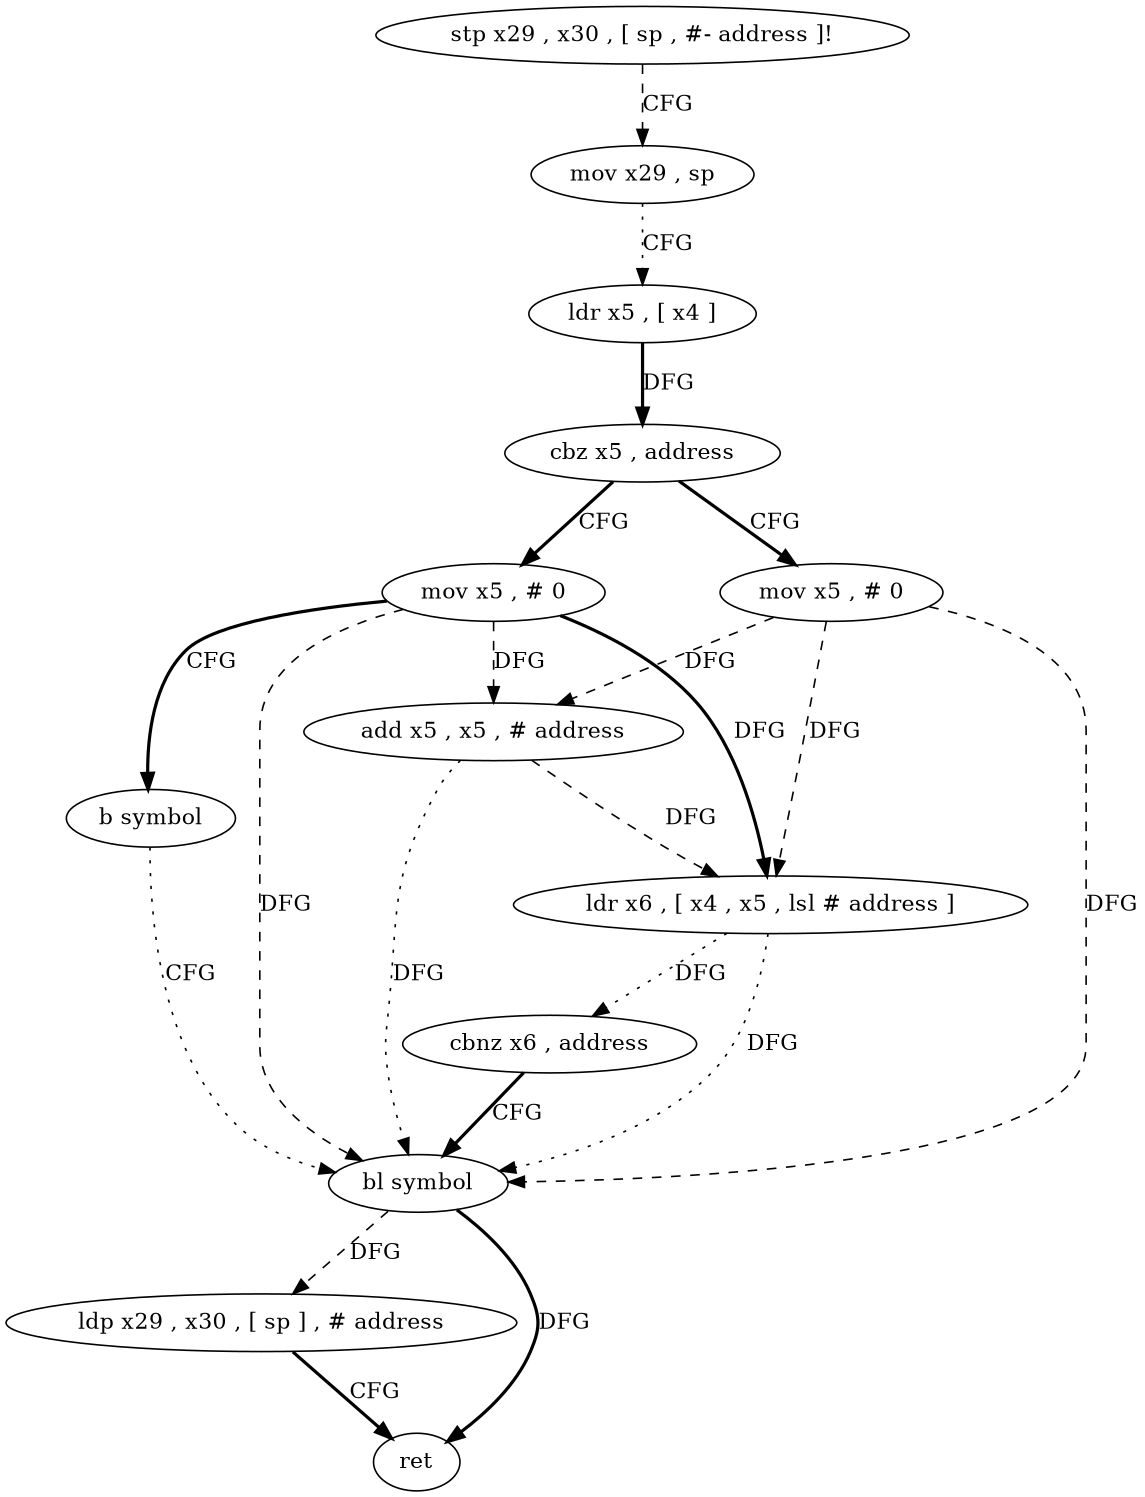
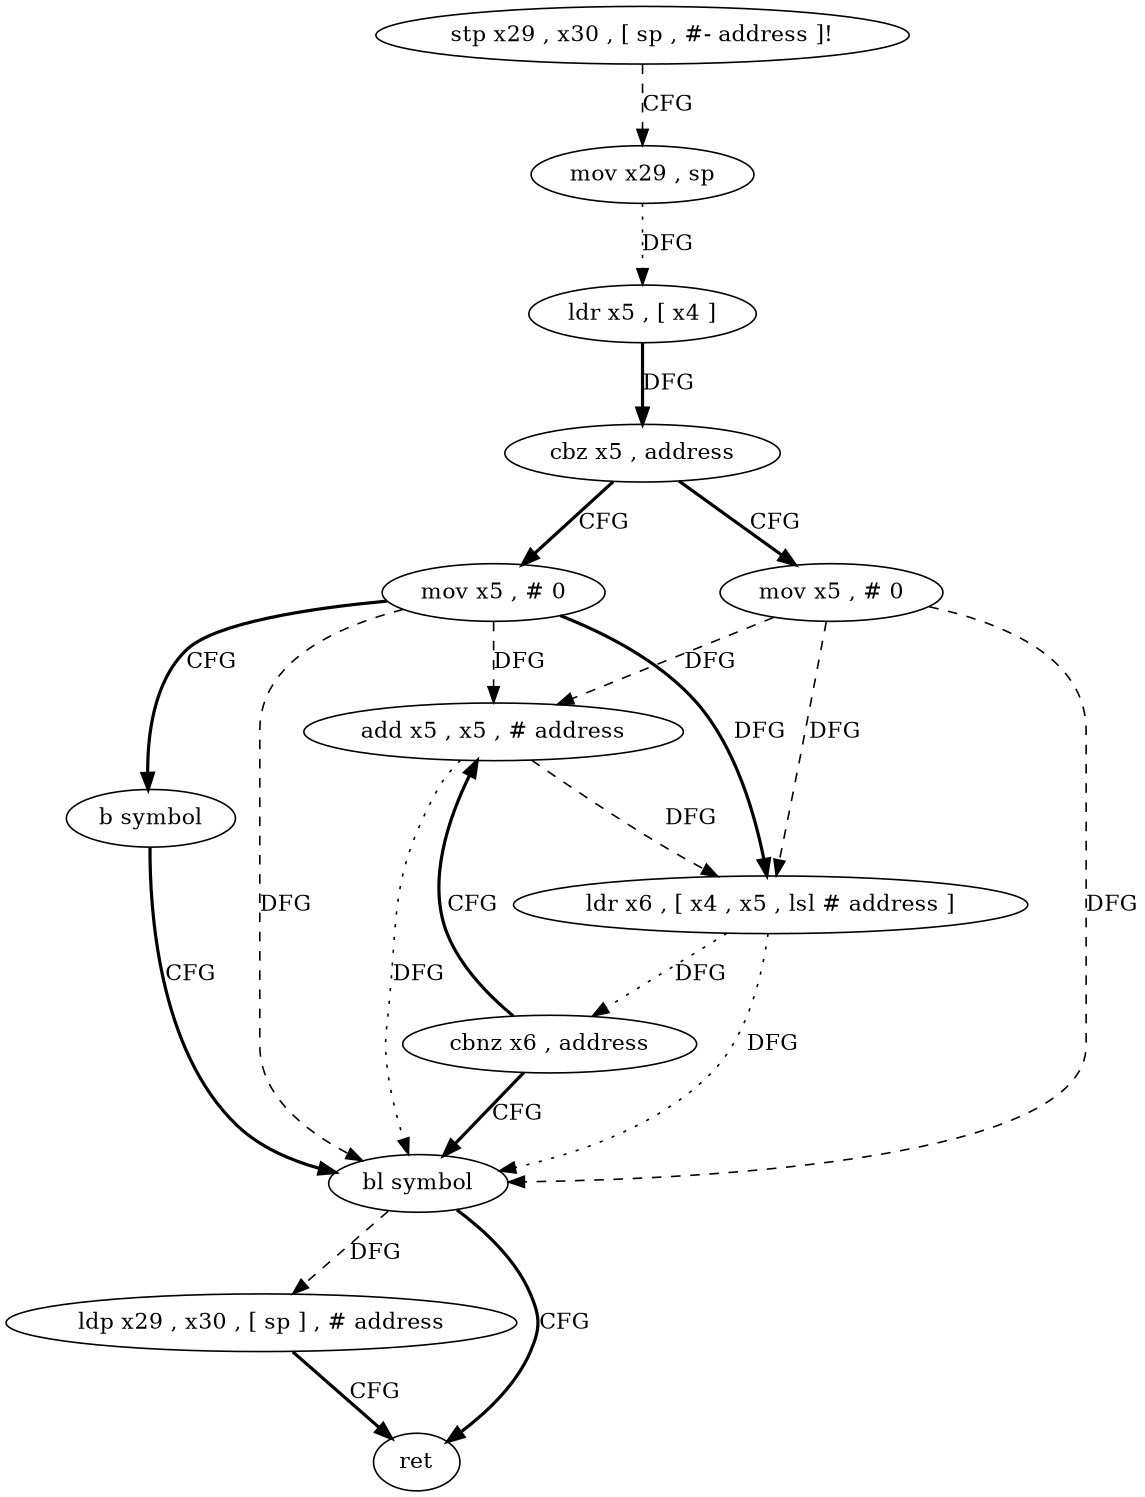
edge "mov x29 , sp" -> "ldr x5 , [ x4 ]": label "CFG" -> "DFG"
edge "cbnz x6 , address" -> "add x5 , x5 , # address": added, label "CFG"
edge "b symbol" -> "bl symbol": style dotted -> bold
edge "bl symbol" -> "ret": label "DFG" -> "CFG"
